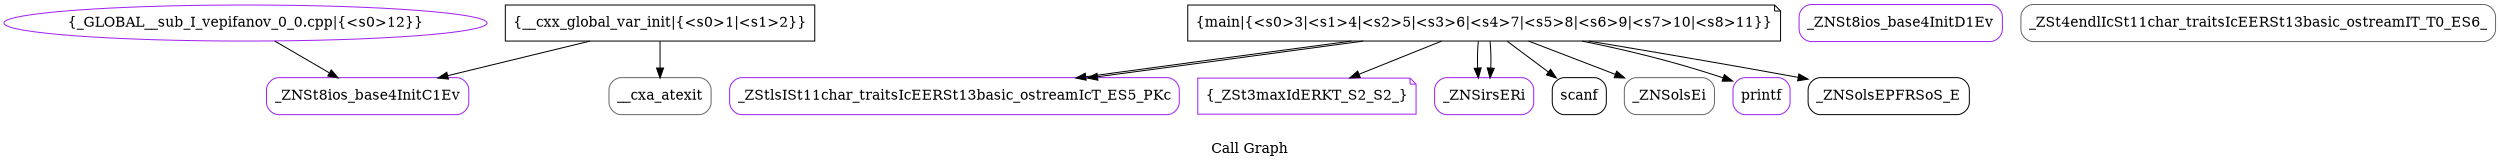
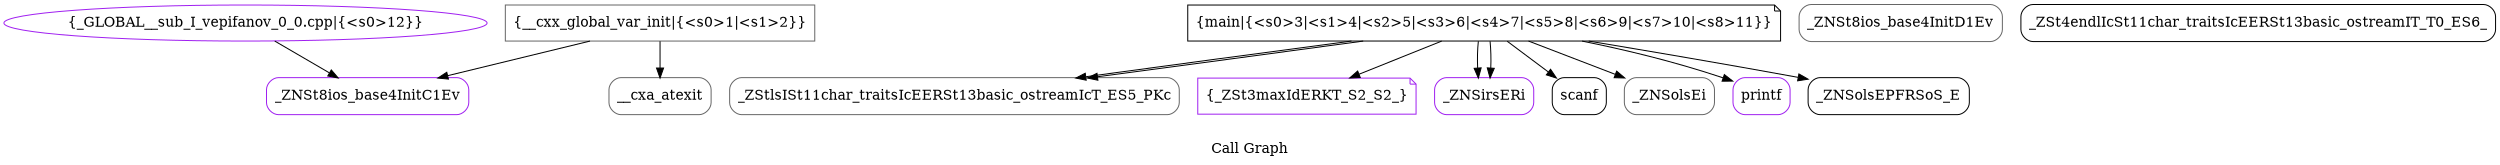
node "{__cxx_global_var_init|{<s0>1|<s1>2}}": color black -> gray40
node "_ZNSt8ios_base4InitD1Ev": color purple -> gray40
node "_ZSt4endlIcSt11char_traitsIcEERSt13basic_ostreamIT_T0_ES6_": color gray40 -> black
node "_ZStlsISt11char_traitsIcEERSt13basic_ostreamIcT_ES5_PKc": color purple -> gray40
